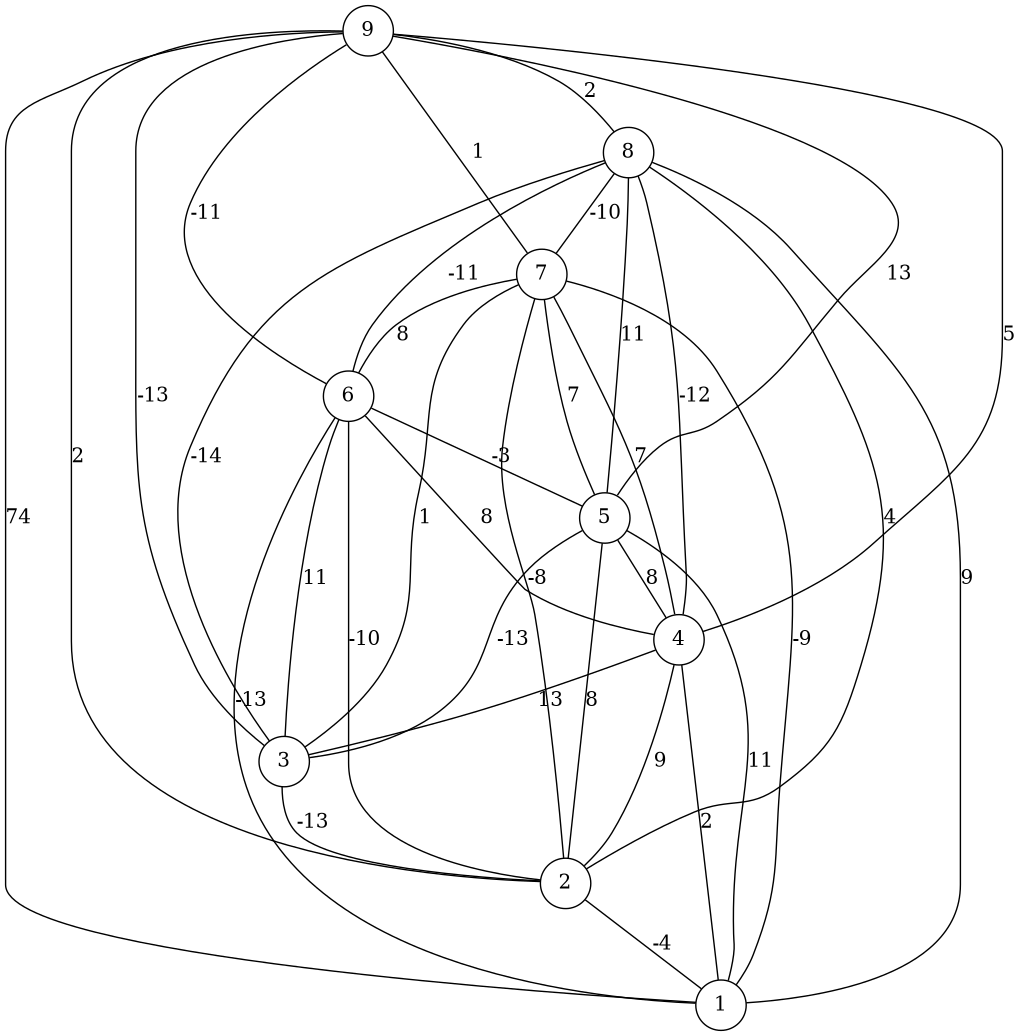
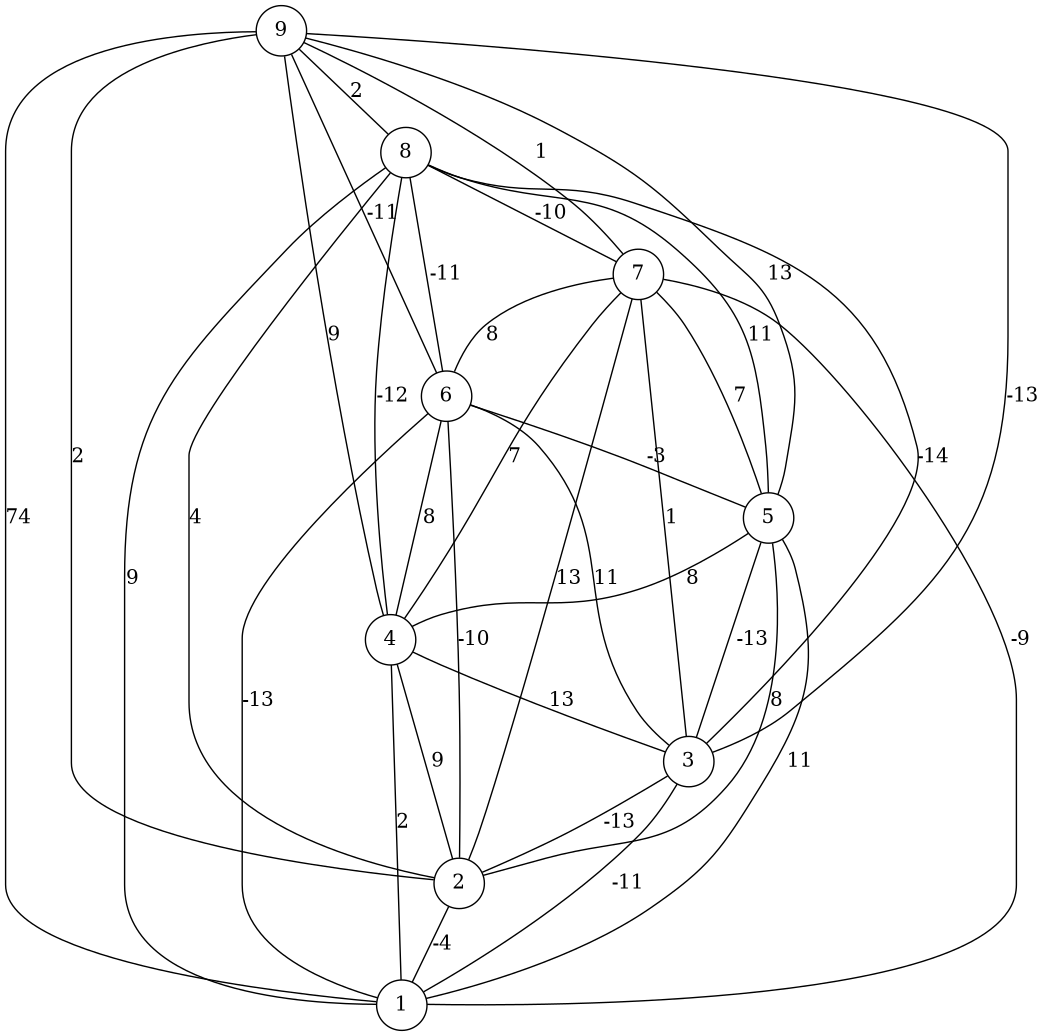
edge "9" -- "4": label "5" -> "9"
edge "7" -- "2": label "-8" -> "13"
edge "3" -- "1": added, label "-11"
